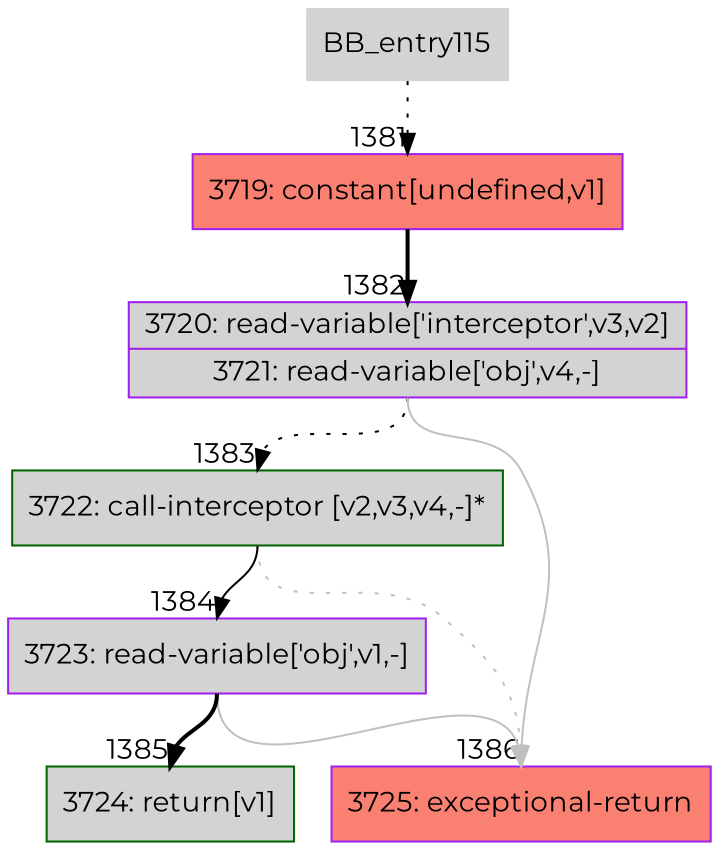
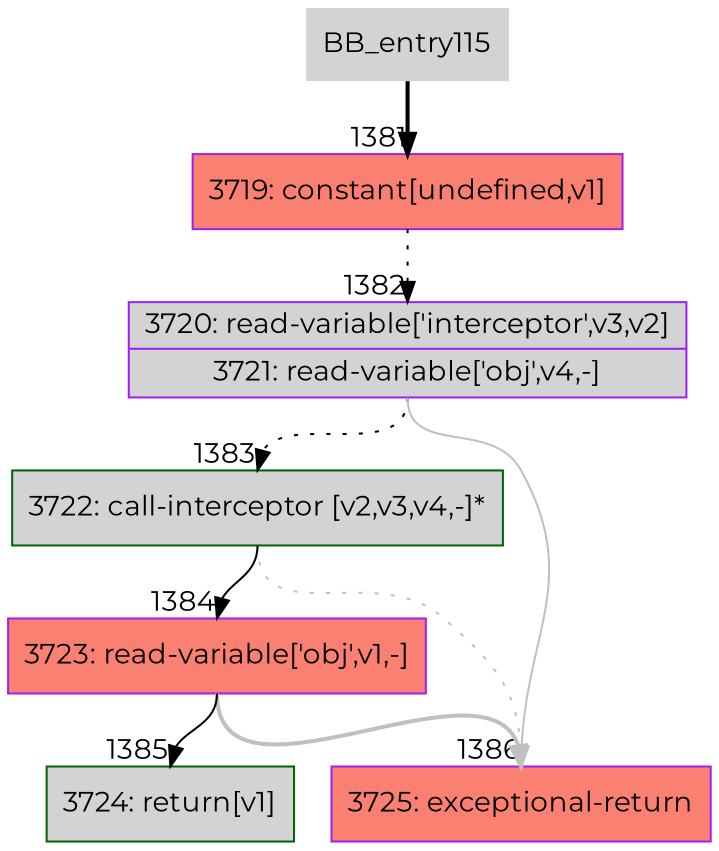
edge "BB_entry115" -> "3719: constant[undefined,v1]": style dotted -> bold
edge "3719: constant[undefined,v1]" -> "3720: read-variable['interceptor',v3,v2]": style bold -> dotted
node "3723: read-variable['obj',v1,-]": fillcolor lightgrey -> salmon
edge "3723: read-variable['obj',v1,-]" -> "3724: return[v1]": style bold -> solid
edge "3723: read-variable['obj',v1,-]" -> "3725: exceptional-return": style solid -> bold
